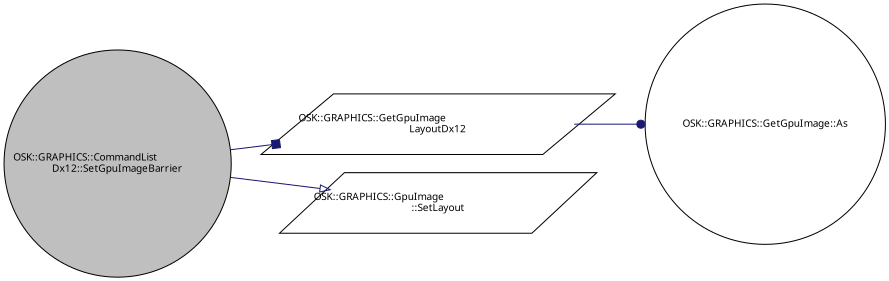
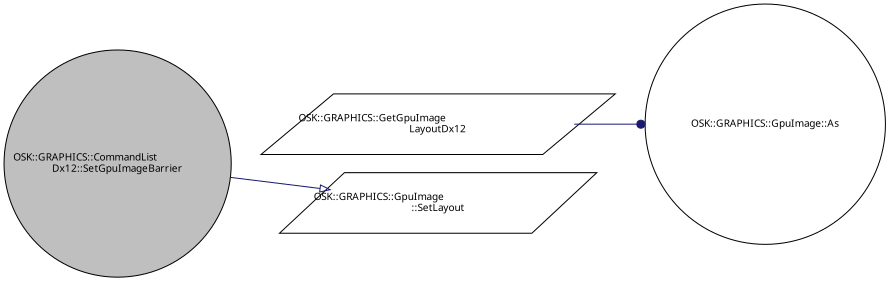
node "OSK::GRAPHICS::GetGpuImage::As": label "OSK::GRAPHICS::GetGpuImage::As" -> "OSK::GRAPHICS::GpuImage::As"
edge "OSK::GRAPHICS::CommandList Dx12::SetGpuImageBarrier" -> "OSK::GRAPHICS::GetGpuImage LayoutDx12": removed
